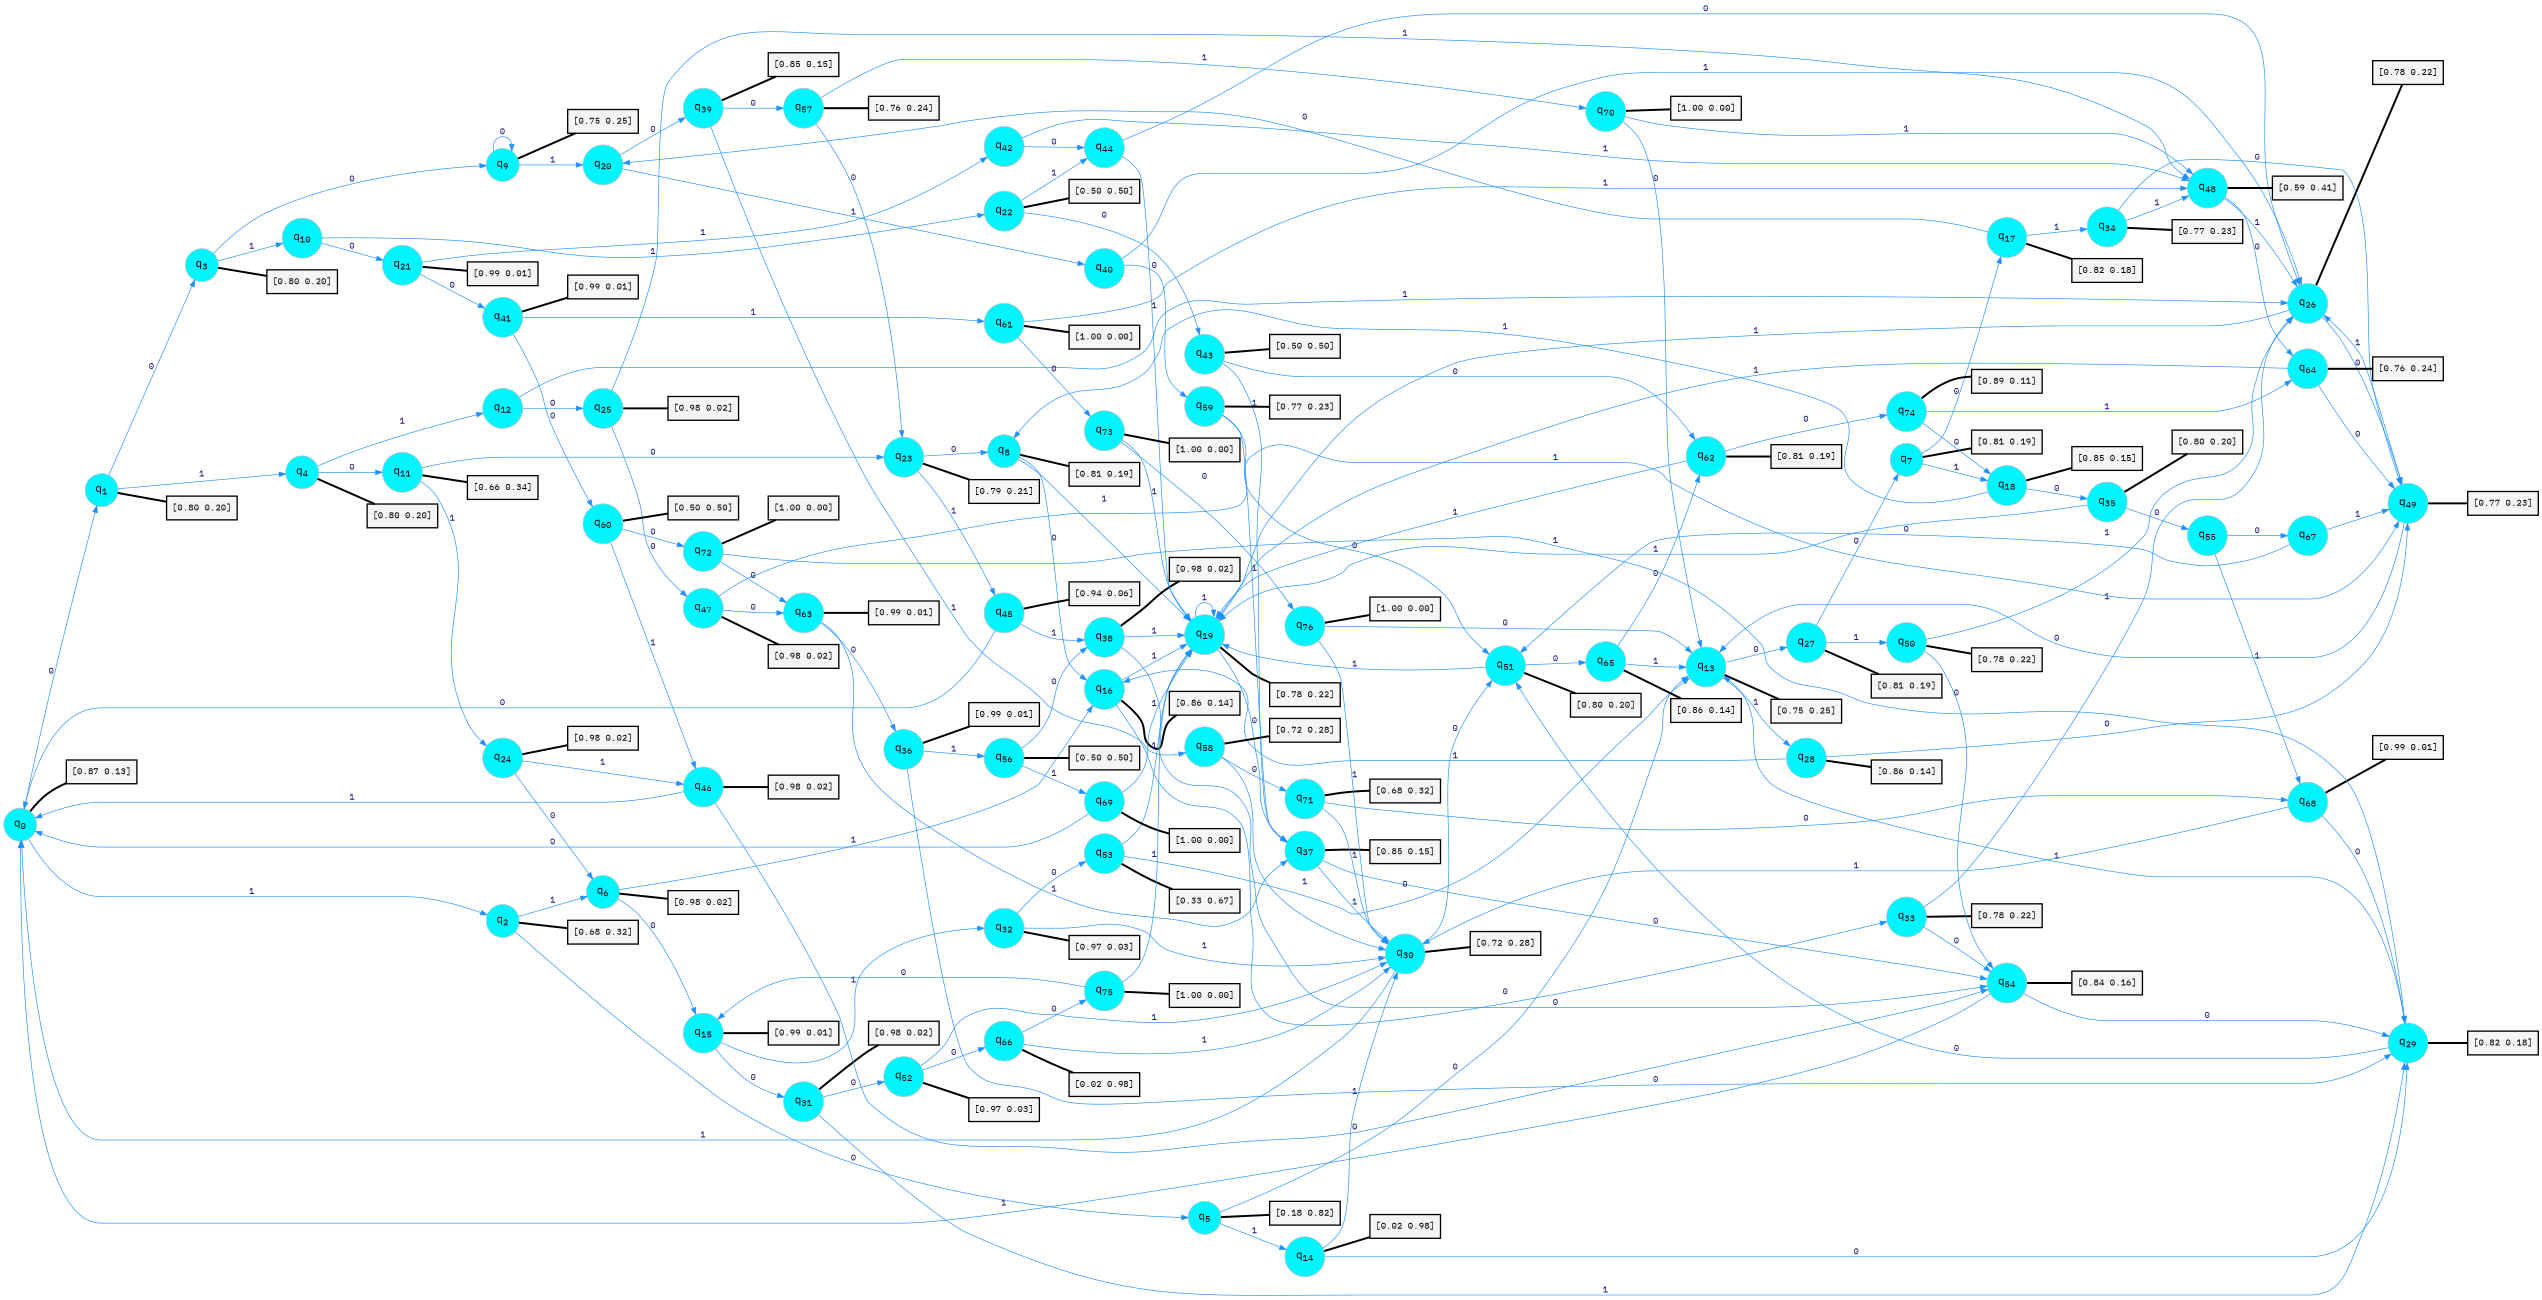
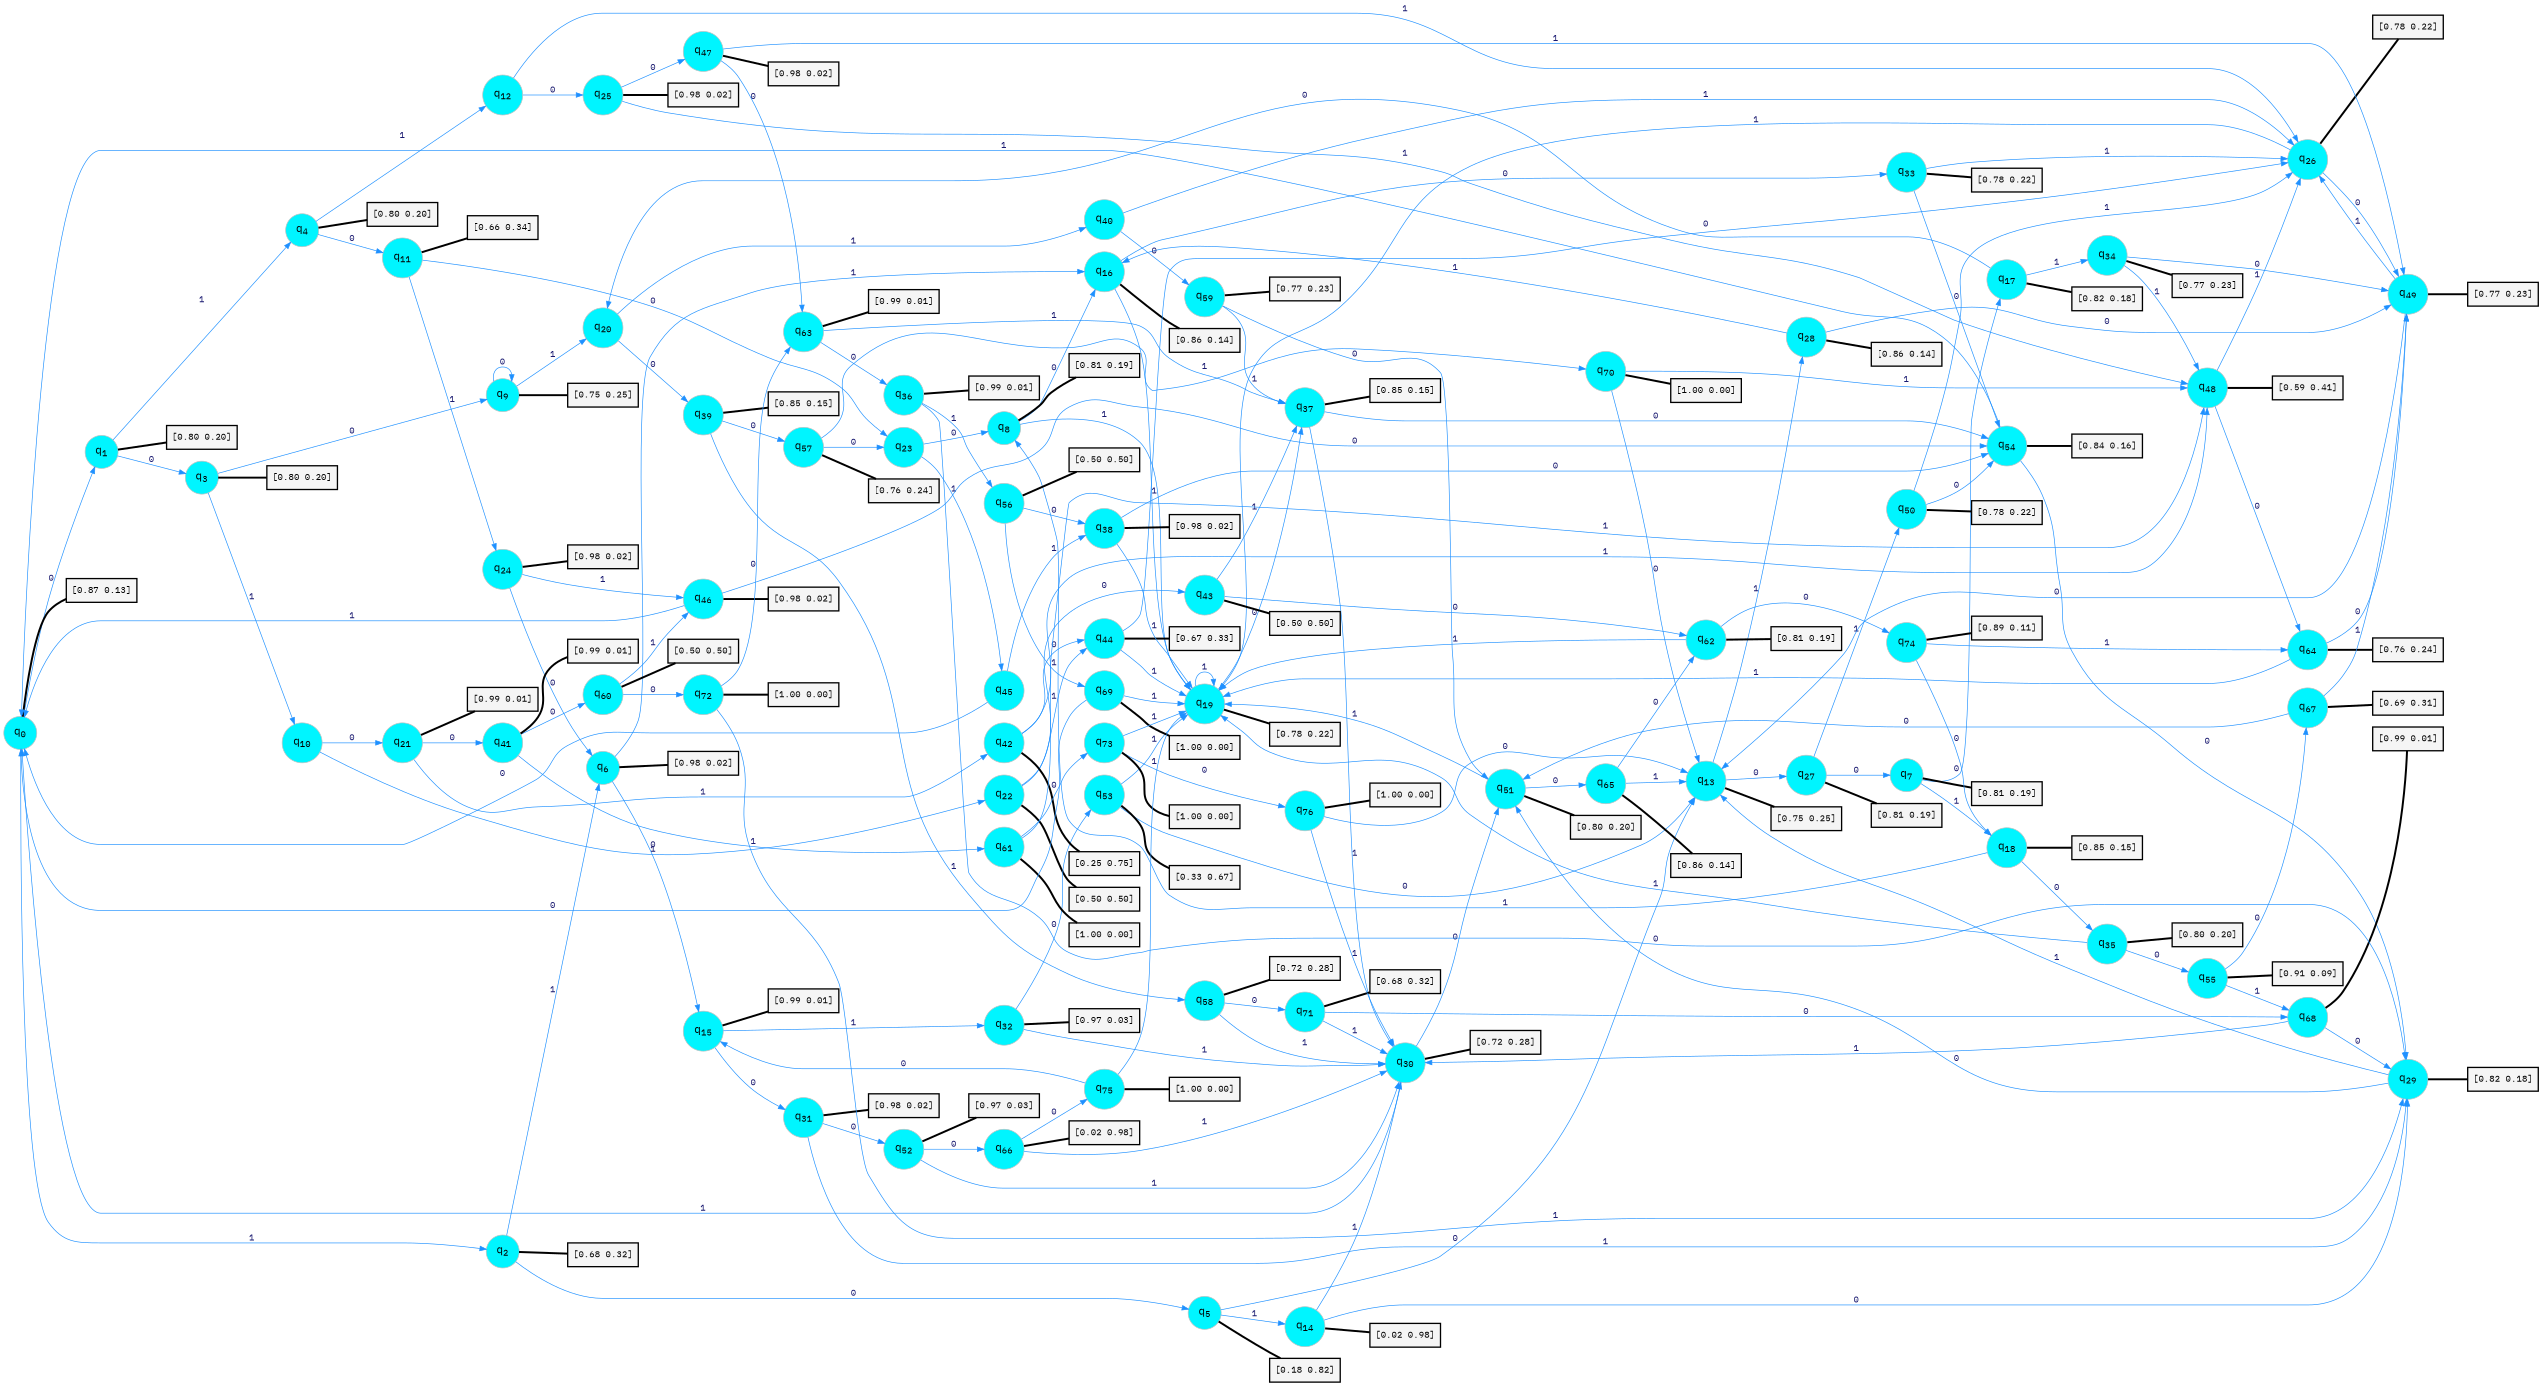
node "[0.79 0.21]": removed
node "[0.94 0.06]": removed
node "[0.67 0.33]": added
node "[0.69 0.31]": added
node "[0.25 0.75]": added
node "[0.91 0.09]": added
